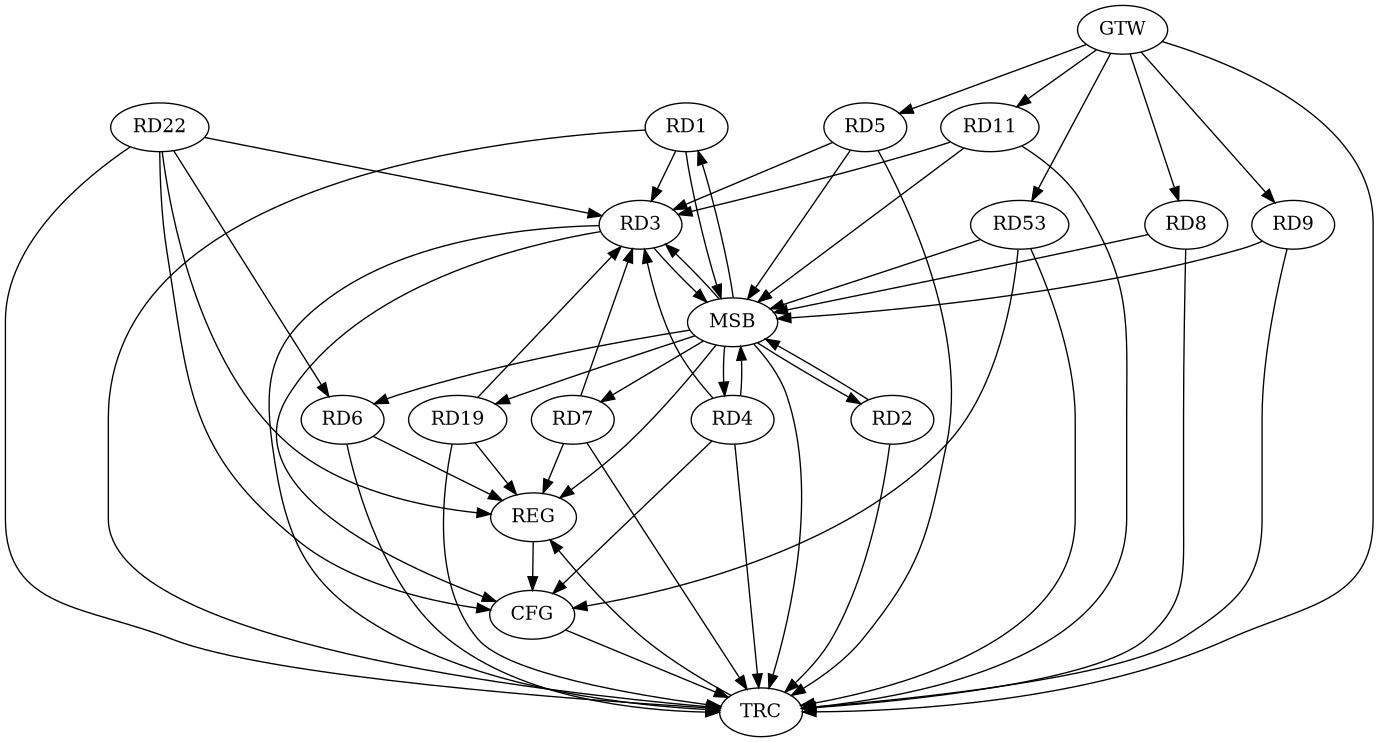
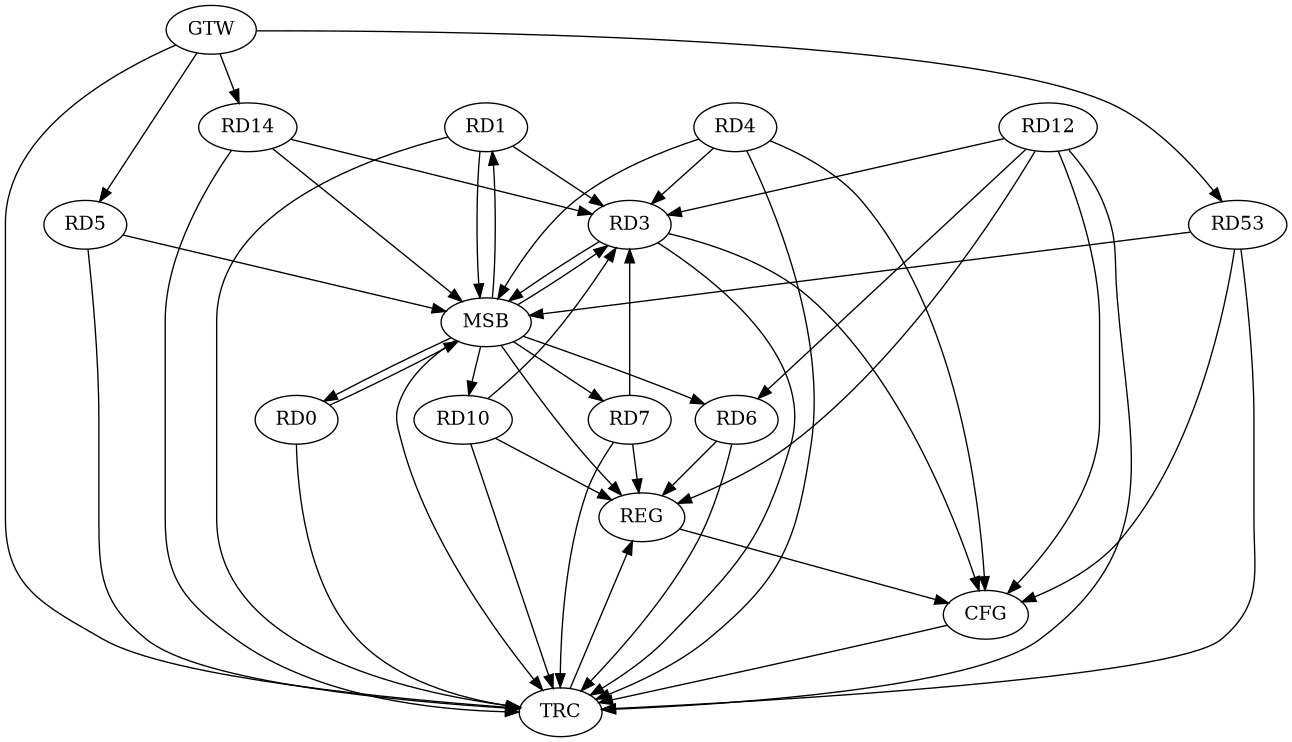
node "RD22": label "RD22" -> "RD12"
node "RD11": label "RD11" -> "RD14"
edge "RD5" -> "RD3": removed
node "RD8": removed
node "RD9": removed
edge "MSB" -> "RD4": removed
node "RD19": label "RD19" -> "RD10"
node "RD2": label "RD2" -> "RD0"
